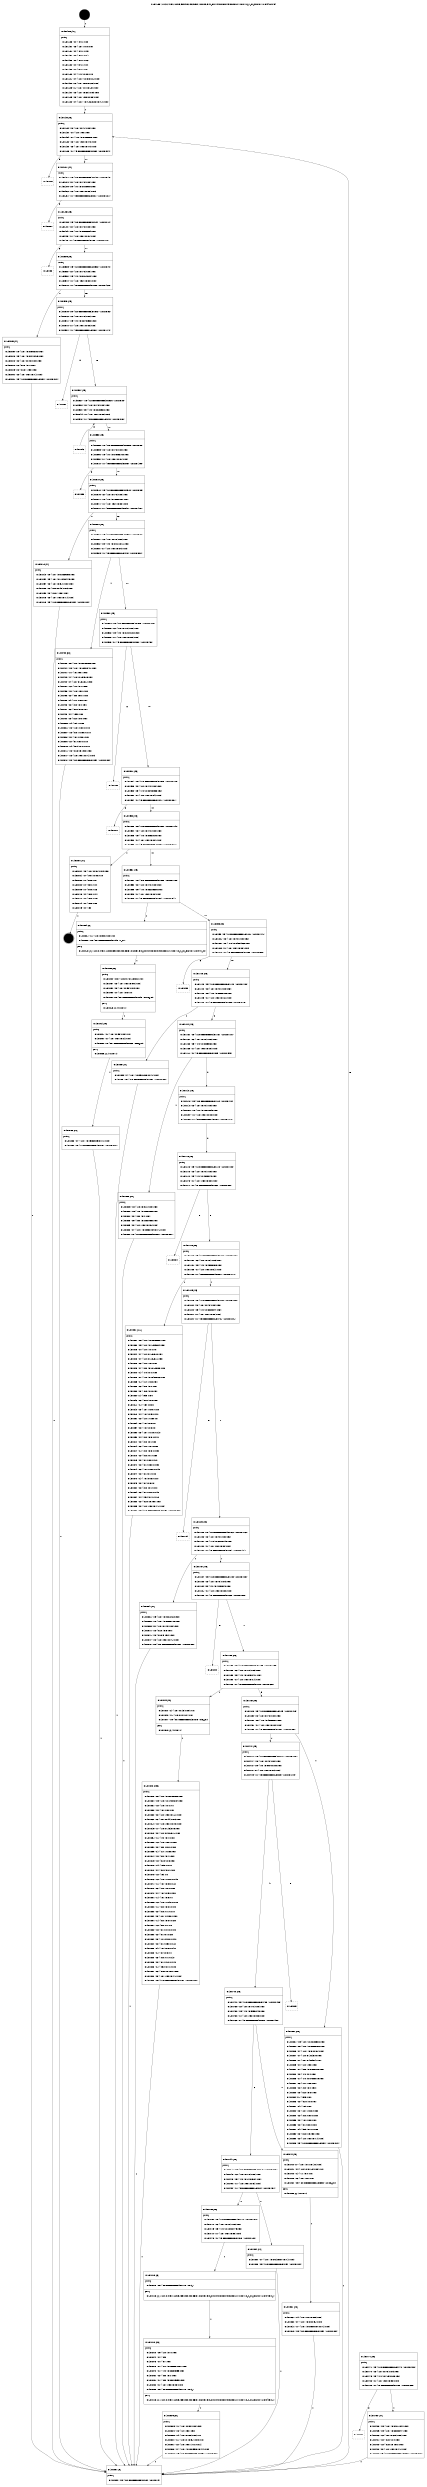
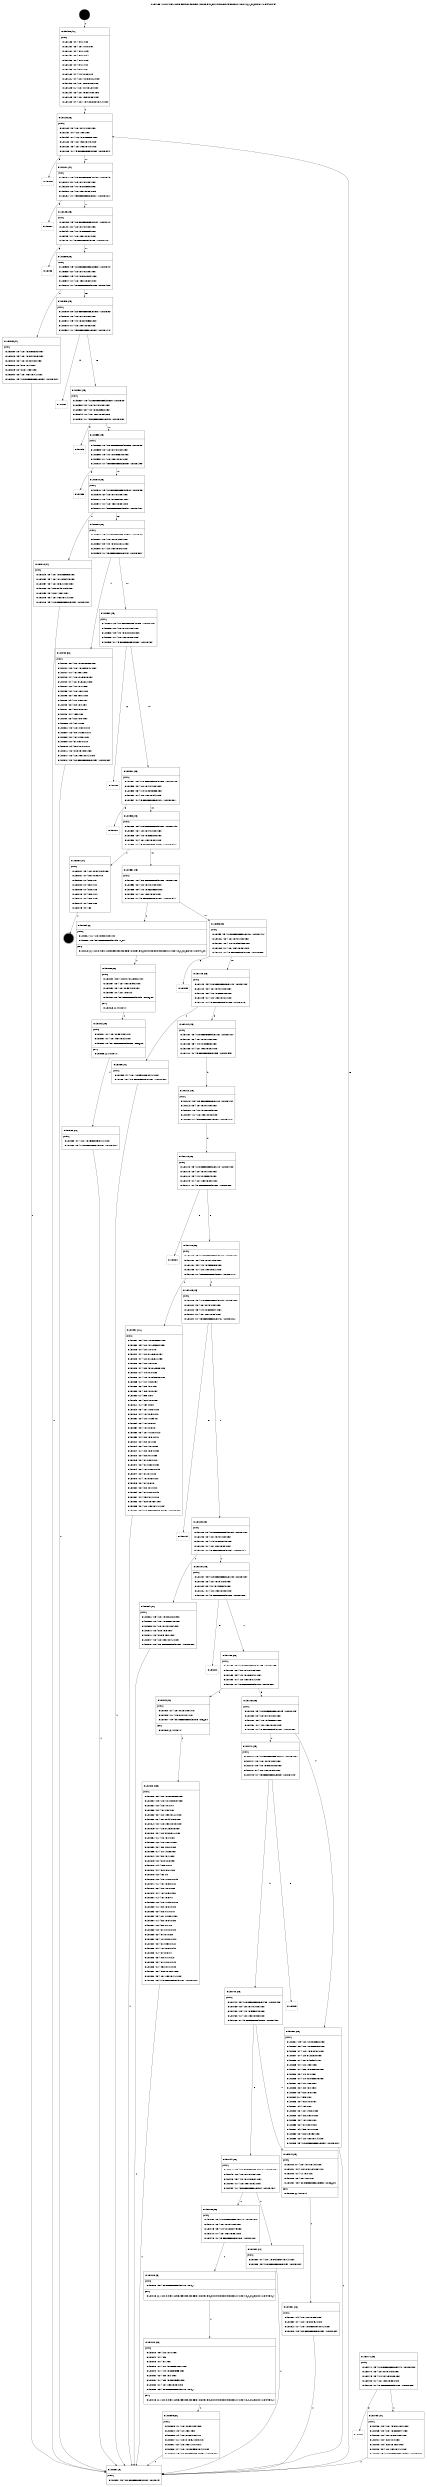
edge "0x4014d6 [22]" -> "0x4014ec [25]": added, label "16"
edge "0x401d43" -> "0x401537 [25]": reversed
node "0x4019b5 [31]": removed
